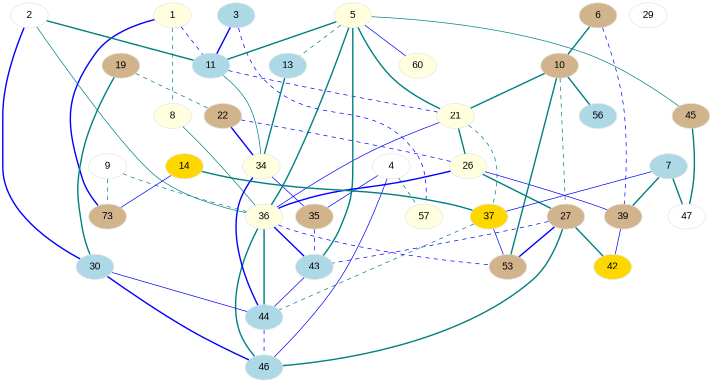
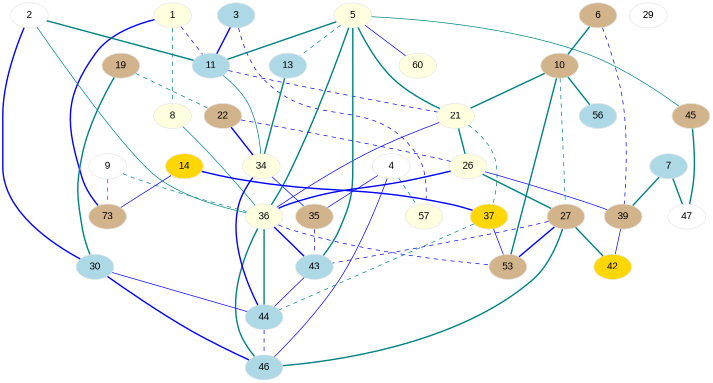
edge "14" -- "37": color teal -> blue
edge "7" -- "37": removed
